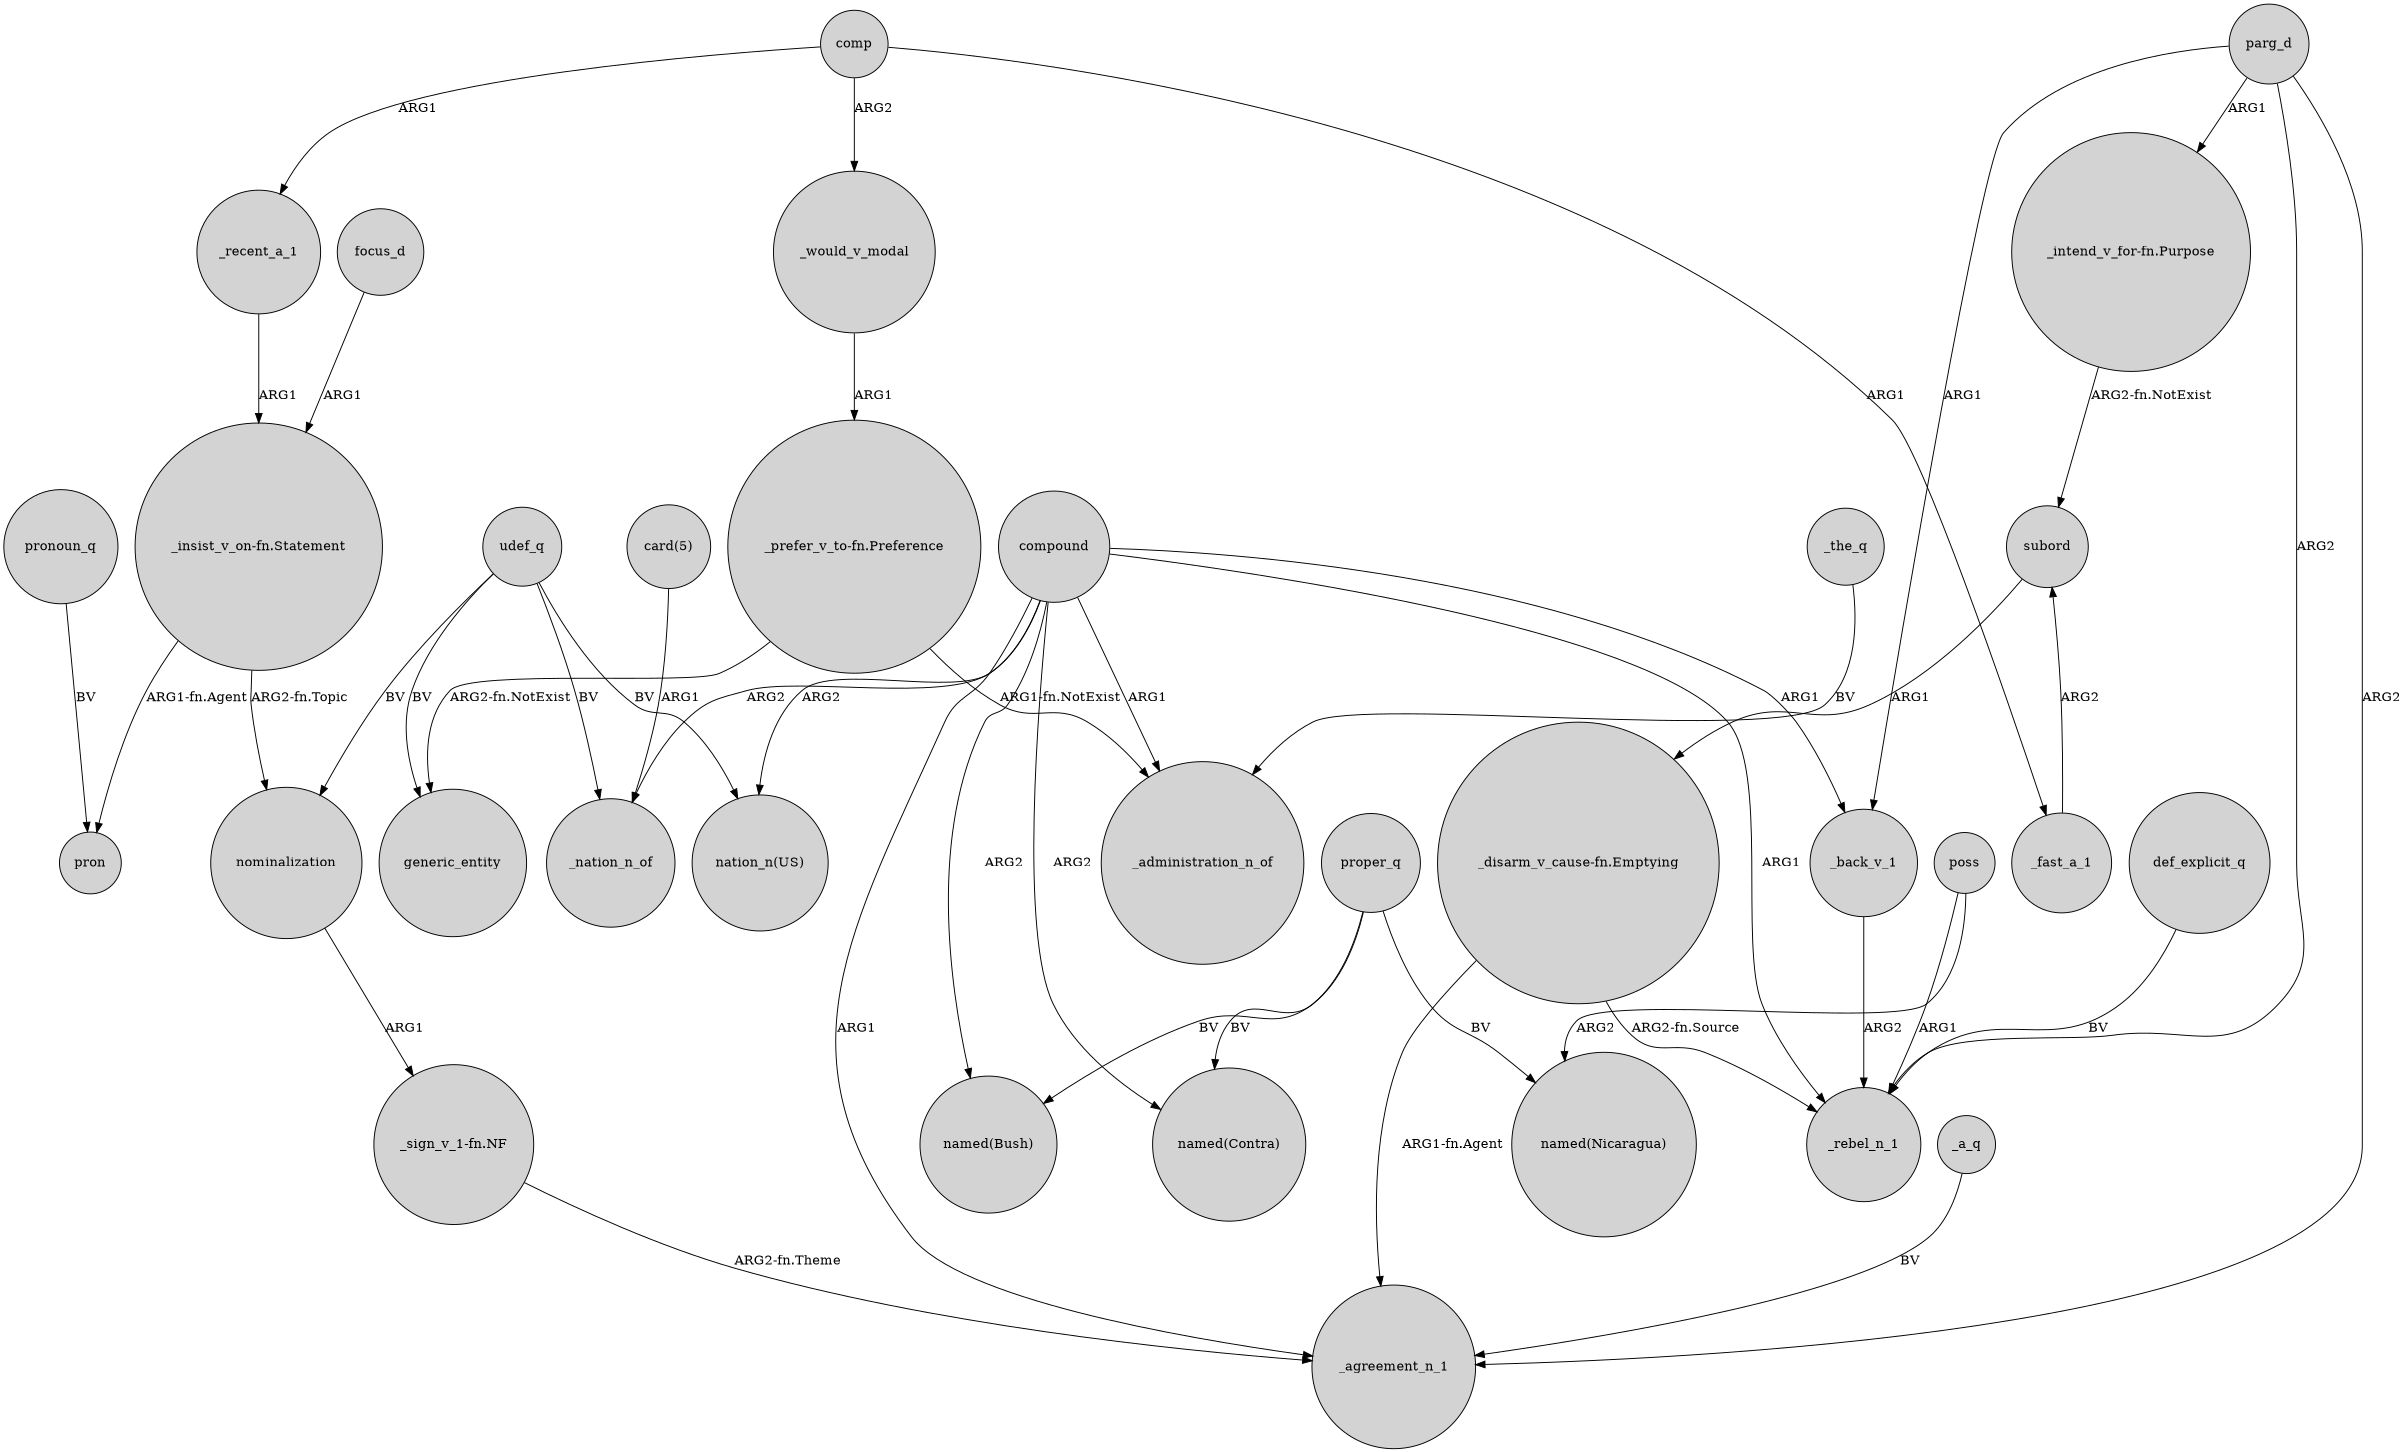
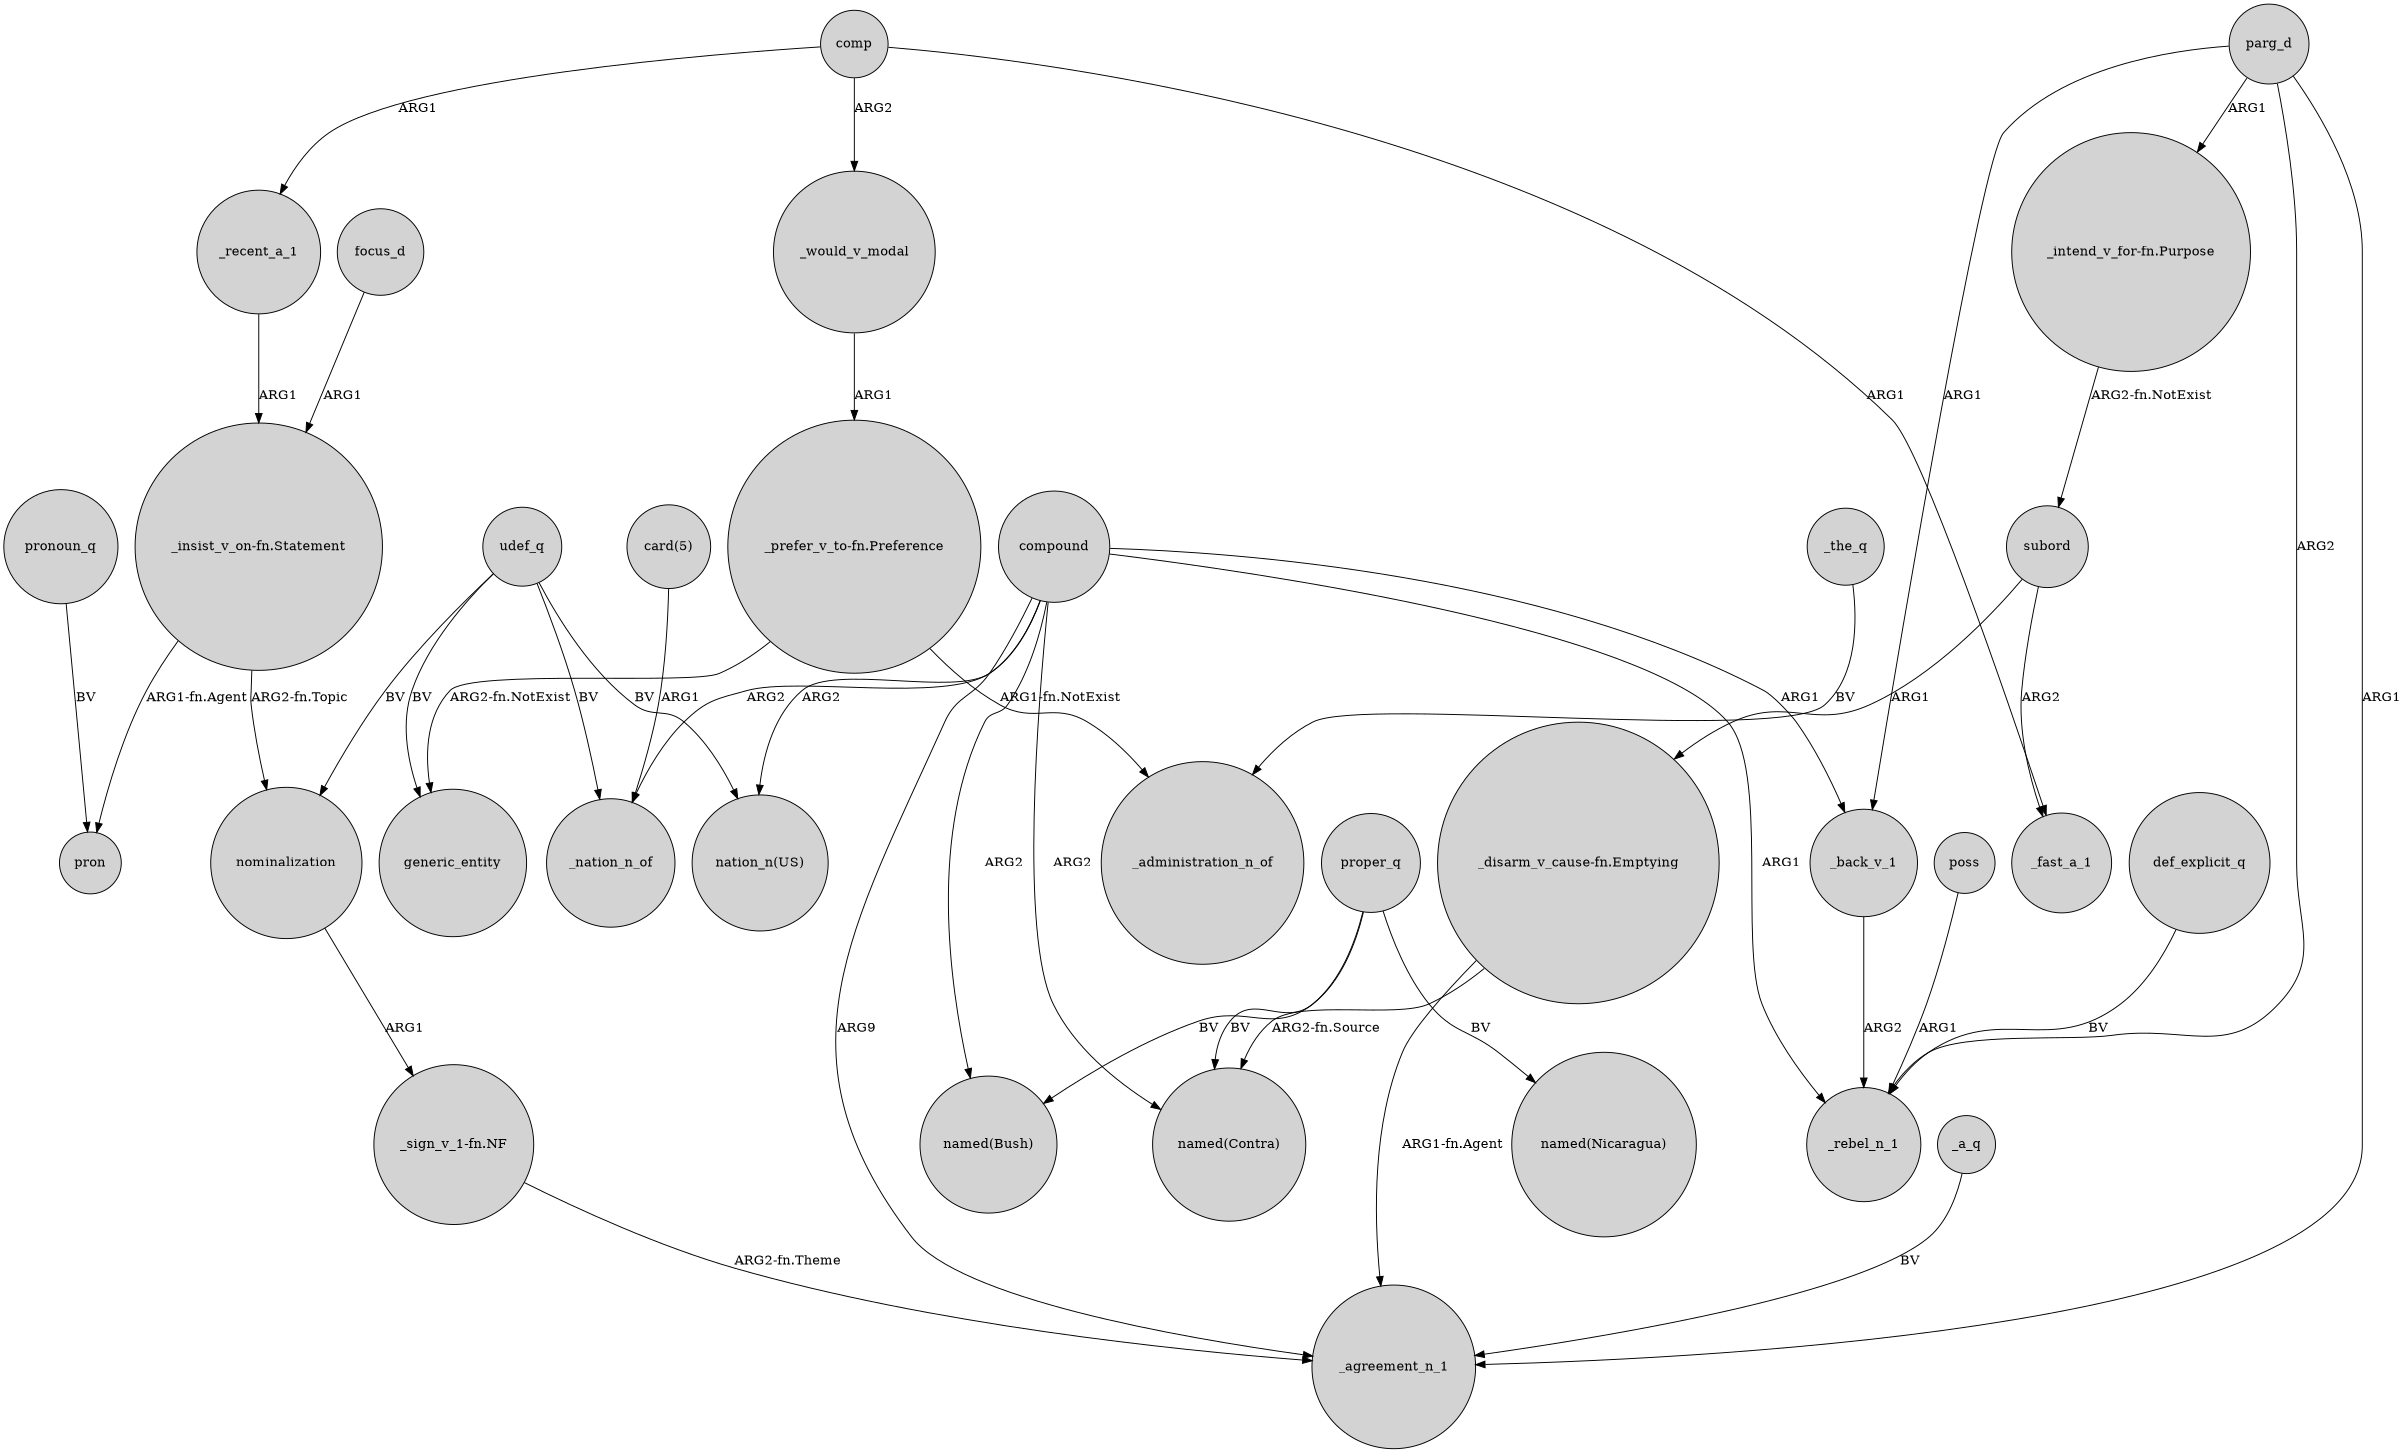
edge "compound" -> "_administration_n_of": removed, label "ARG1"
edge "parg_d" -> "_agreement_n_1": label "ARG2" -> "ARG1"
edge "_fast_a_1" -> "subord": reversed
edge "poss" -> "named(Nicaragua)": removed, label "ARG2"
edge "compound" -> "_agreement_n_1": label "ARG1" -> "ARG9"
edge "_disarm_v_cause-fn.Emptying" -> "_rebel_n_1": now "_disarm_v_cause-fn.Emptying" -> "named(Contra)"
